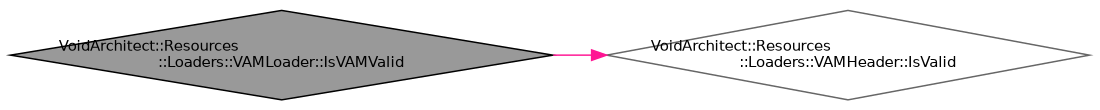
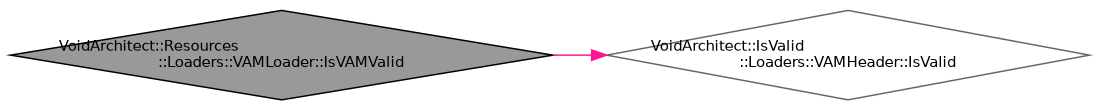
node "VoidArchitect::Resources ::Loaders::VAMHeader::IsValid": label "VoidArchitect::Resources ::Loaders::VAMHeader::IsValid" -> "VoidArchitect::IsValid ::Loaders::VAMHeader::IsValid"
